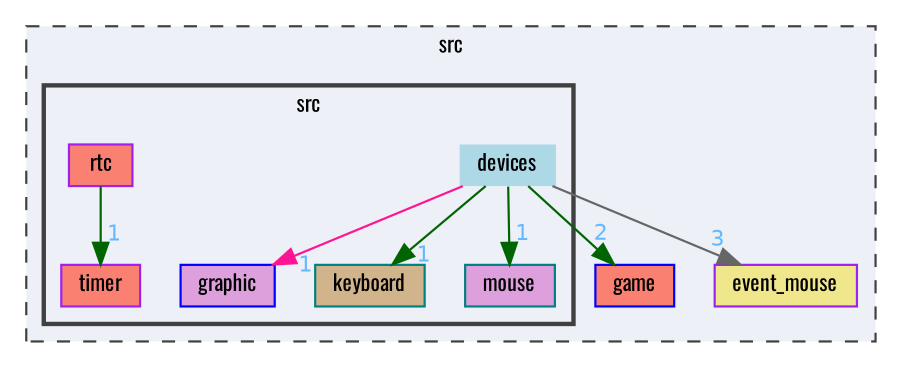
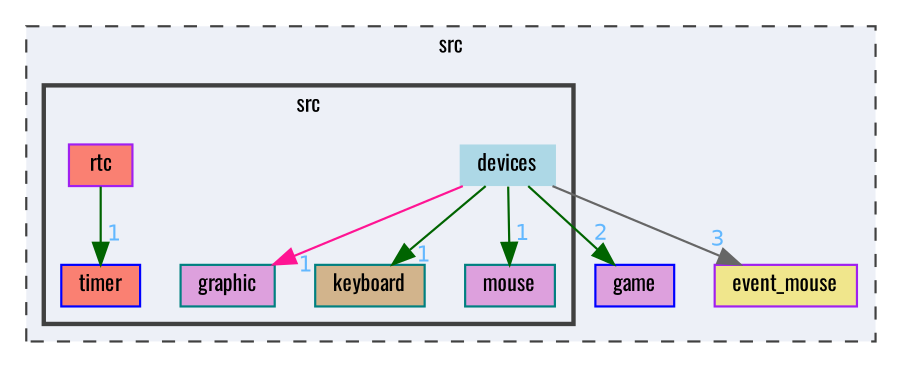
node "timer": color purple -> blue
node "graphic": color blue -> teal
node "game": fillcolor salmon -> plum
